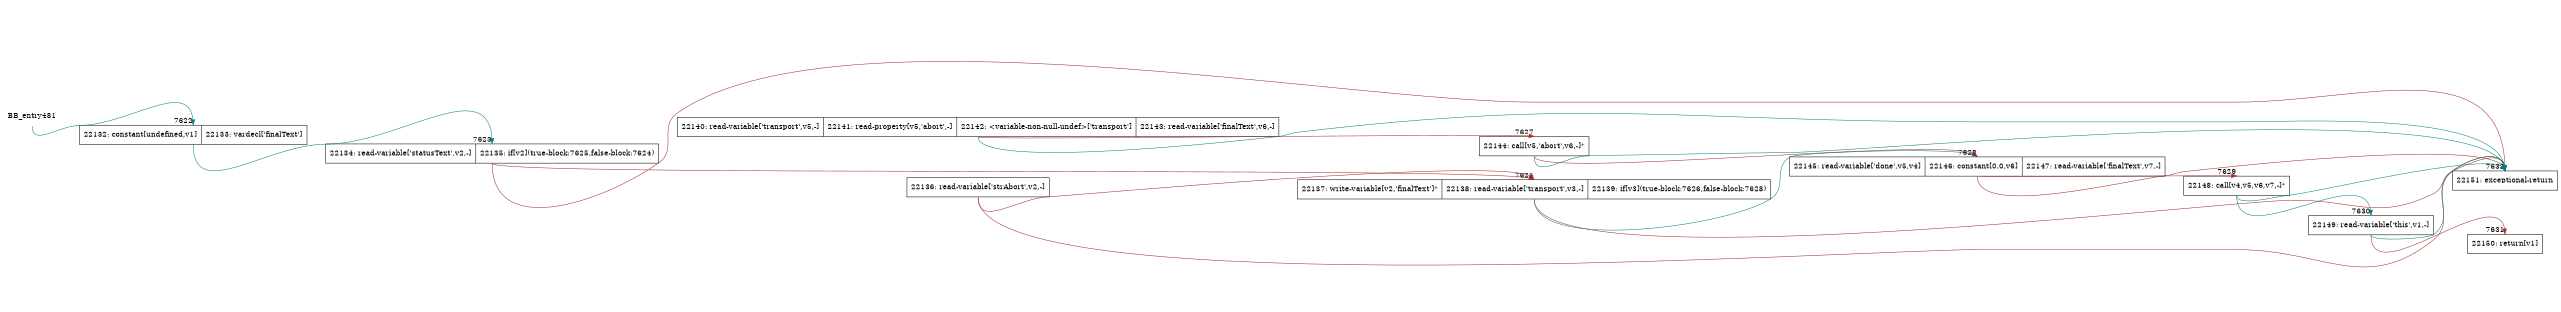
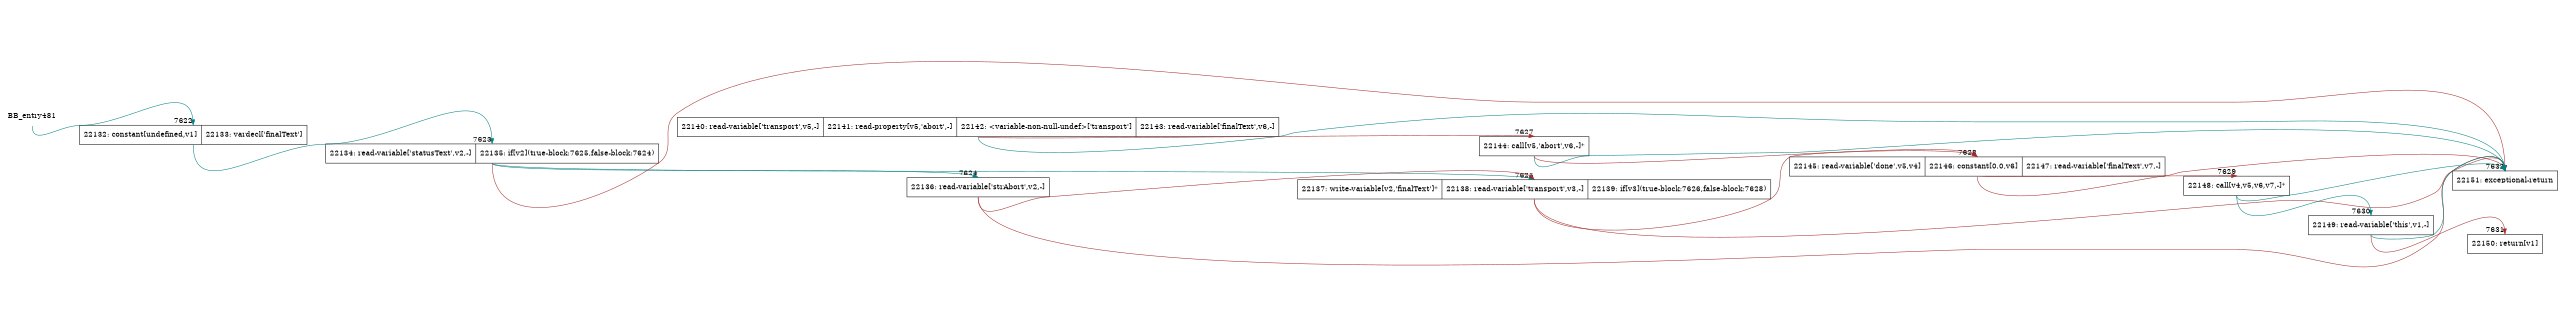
edge "22134: read-variable['statusText',v2,-]" -> "22136: read-variable['strAbort',v2,-]": added
edge "22134: read-variable['statusText',v2,-]" -> "22137: write-variable[v2,'finalText']*": color brown -> teal
edge "22137: write-variable[v2,'finalText']*" -> "22145: read-variable['done',v5,v4]": color teal -> brown
